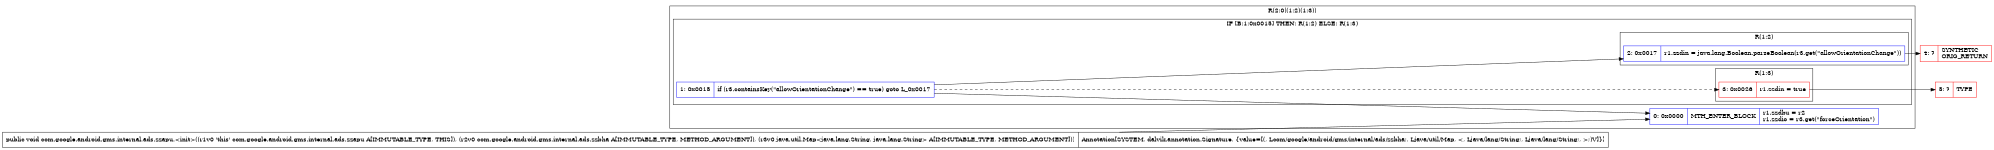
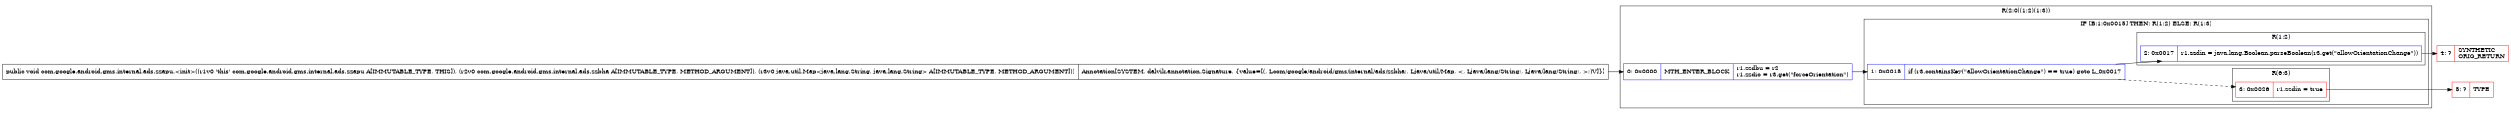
cluster "R(1:3)": label "R(1:3)" -> "R(6:3)"
edge "1: 0x0015" -> "0: 0x0000": reversed
